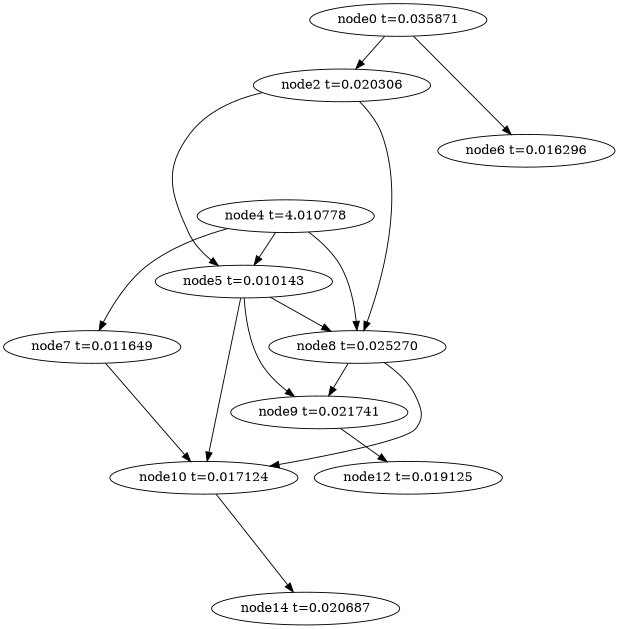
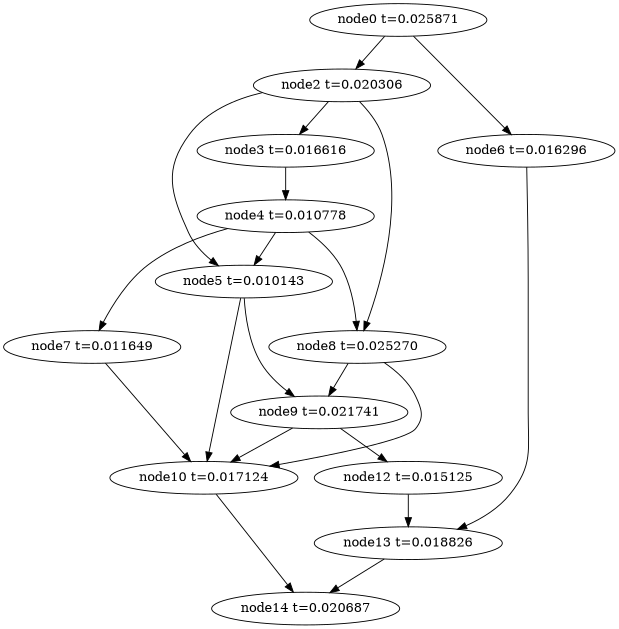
node "node0 t=0.035871": label "node0 t=0.035871" -> "node0 t=0.025871"
node "node3 t=0.016616": added
node "node4 t=4.010778": label "node4 t=4.010778" -> "node4 t=0.010778"
edge "node5 t=0.010143" -> "node8 t=0.025270": removed
edge "node9 t=0.021741" -> "node10 t=0.017124": added
node "node12 t=0.019125": label "node12 t=0.019125" -> "node12 t=0.015125"
node "node13 t=0.018826": added
